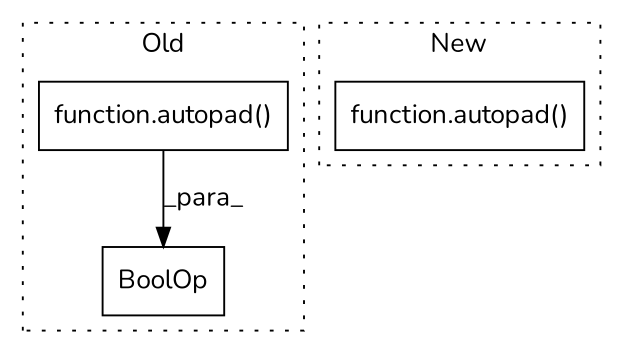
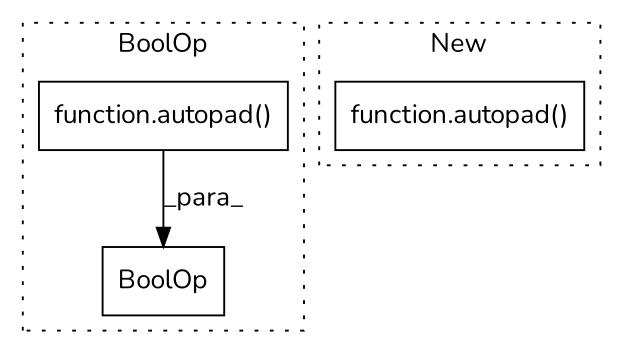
cluster "Old": label "Old" -> "BoolOp"
